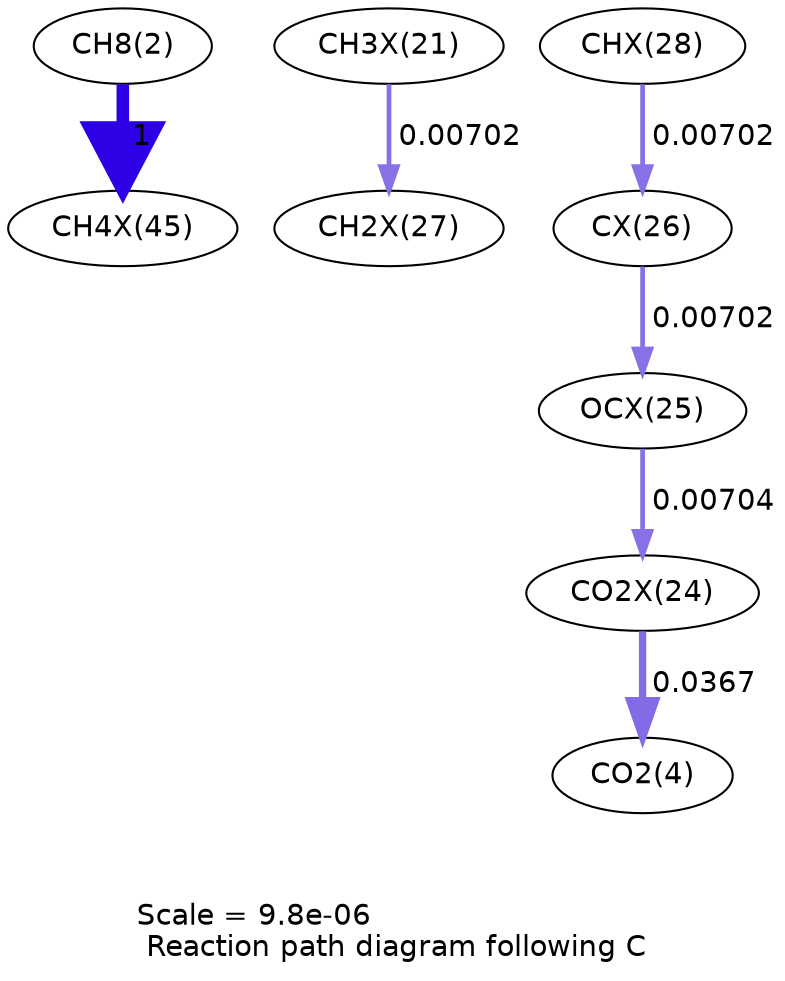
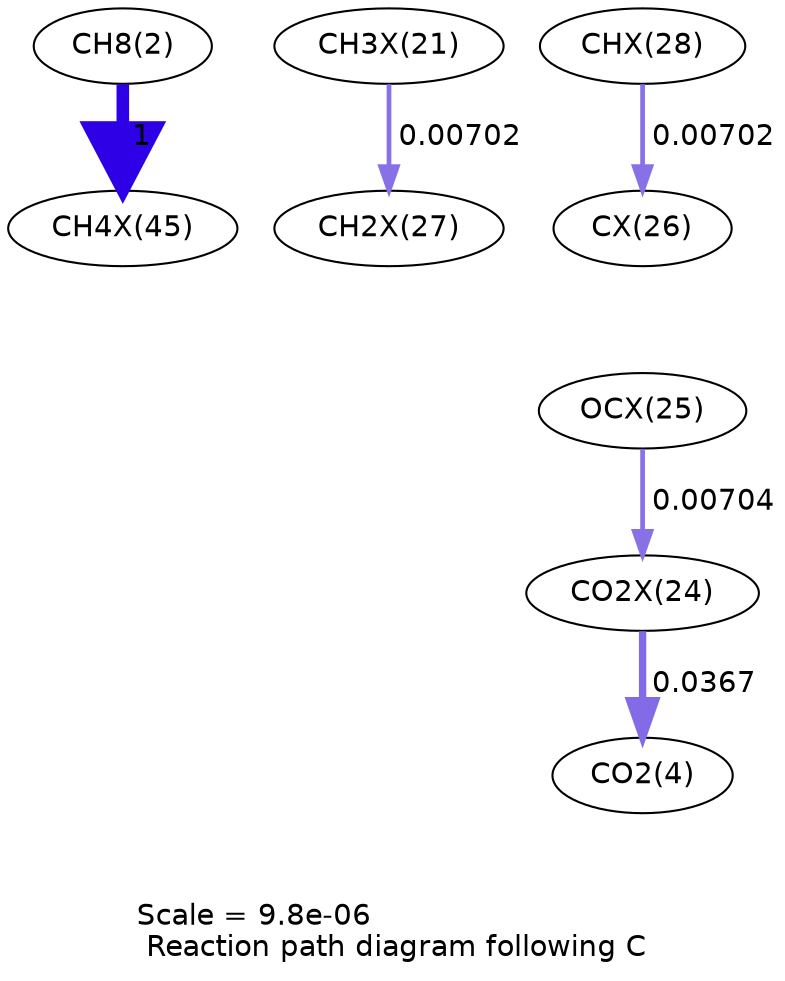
edge "CX(26)" -> "OCX(25)": removed, label "0.00702"
